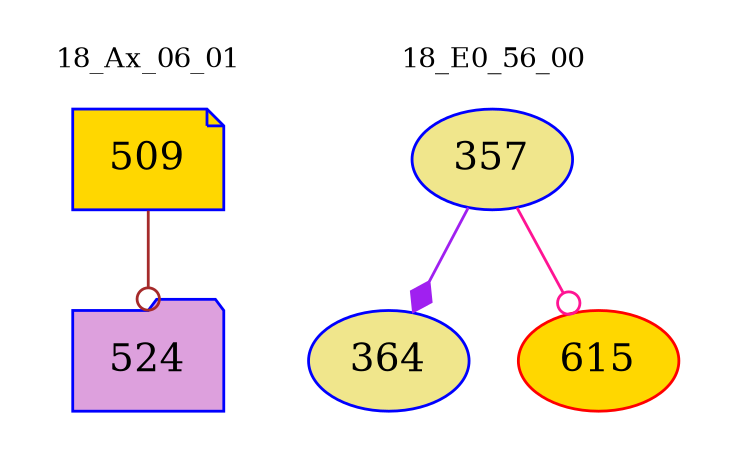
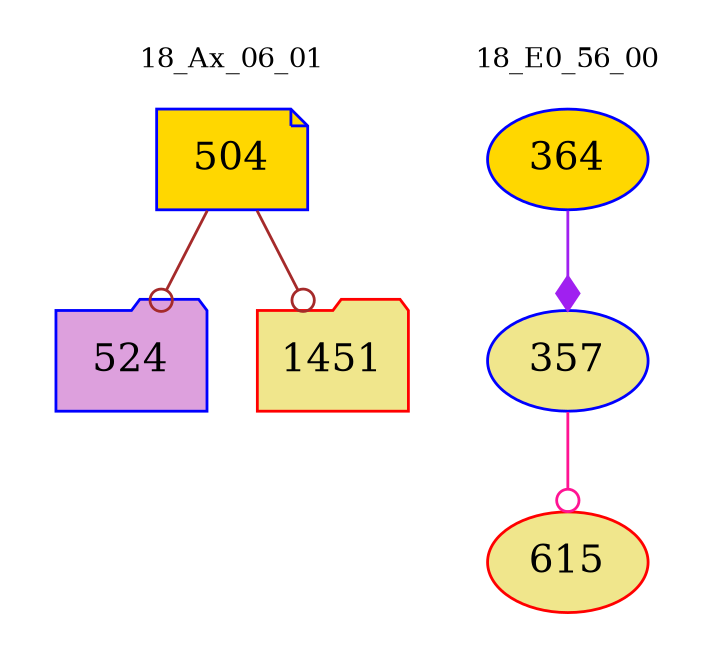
node "509": label "509" -> "504"
edge "357" -> "364": reversed
node "1451": added
node "364": fillcolor khaki -> gold
node "615": fillcolor gold -> khaki
